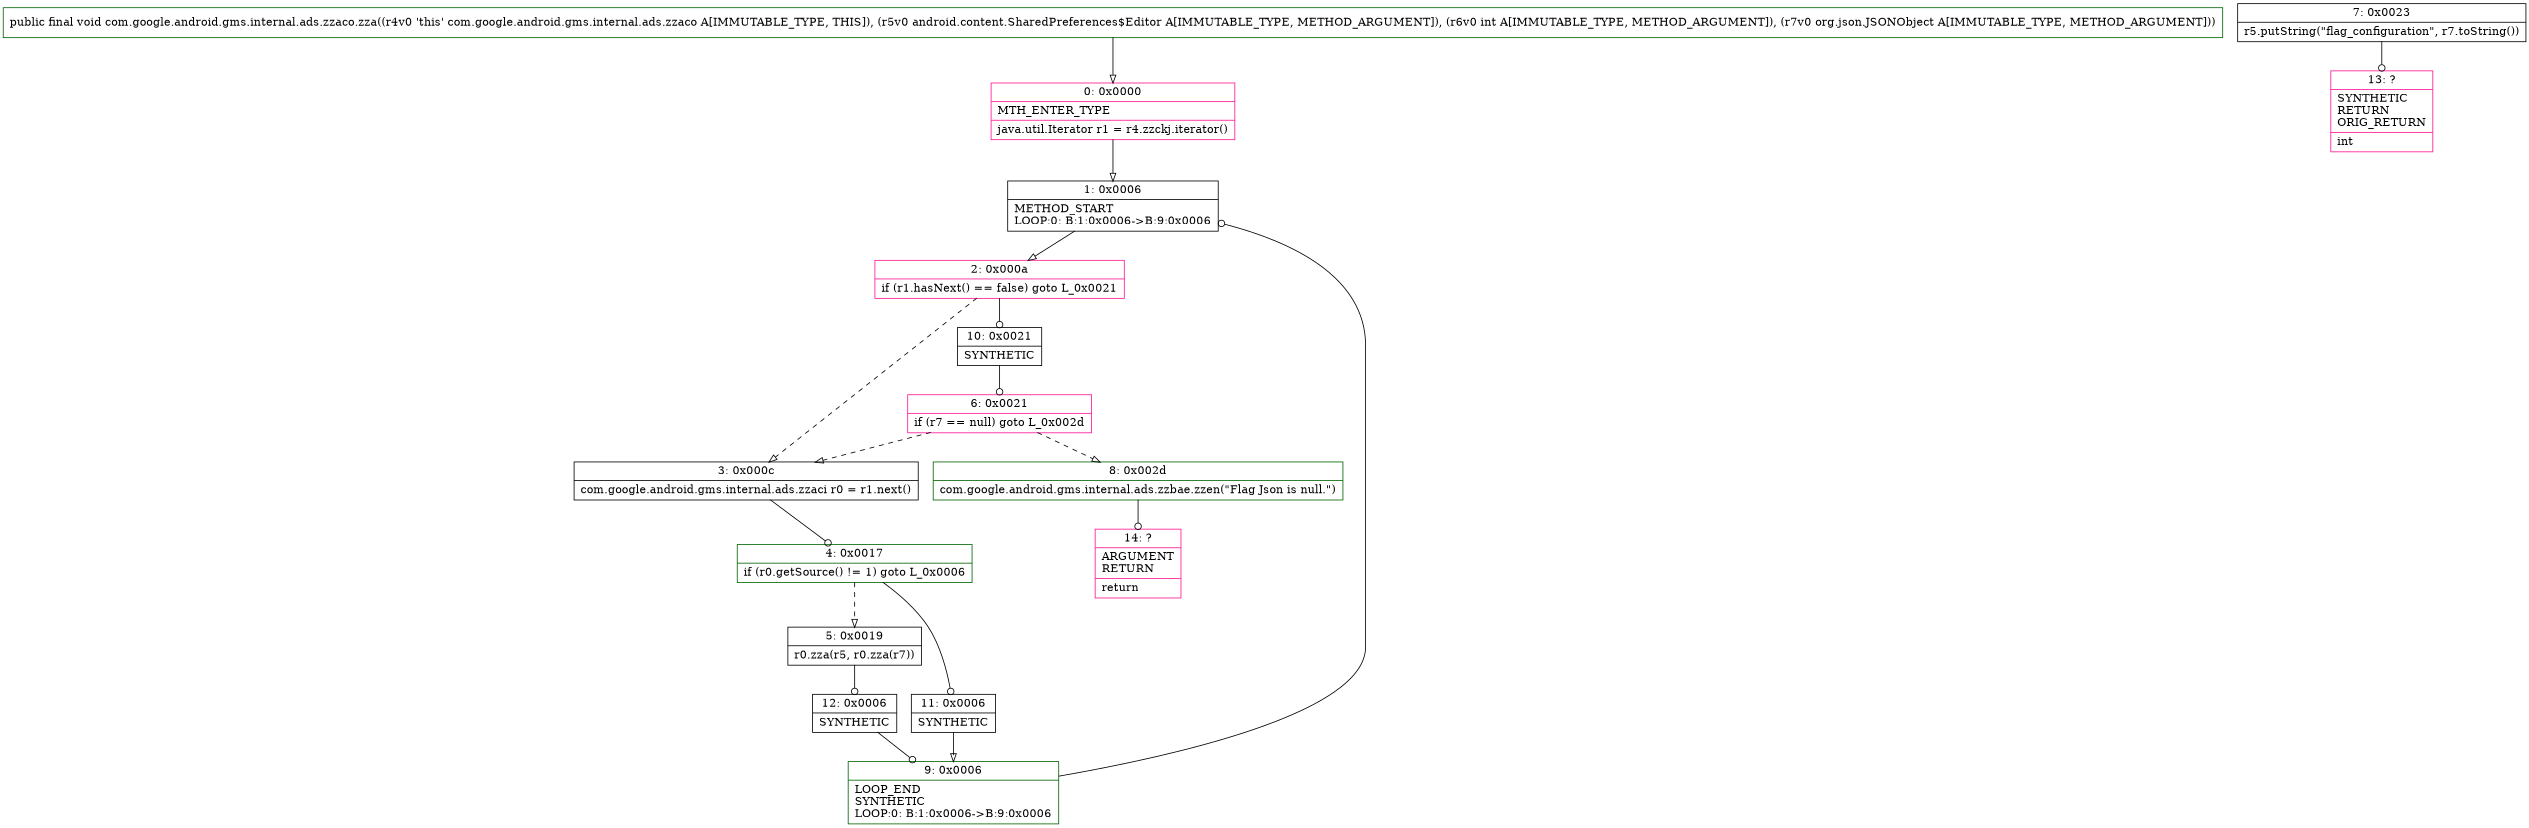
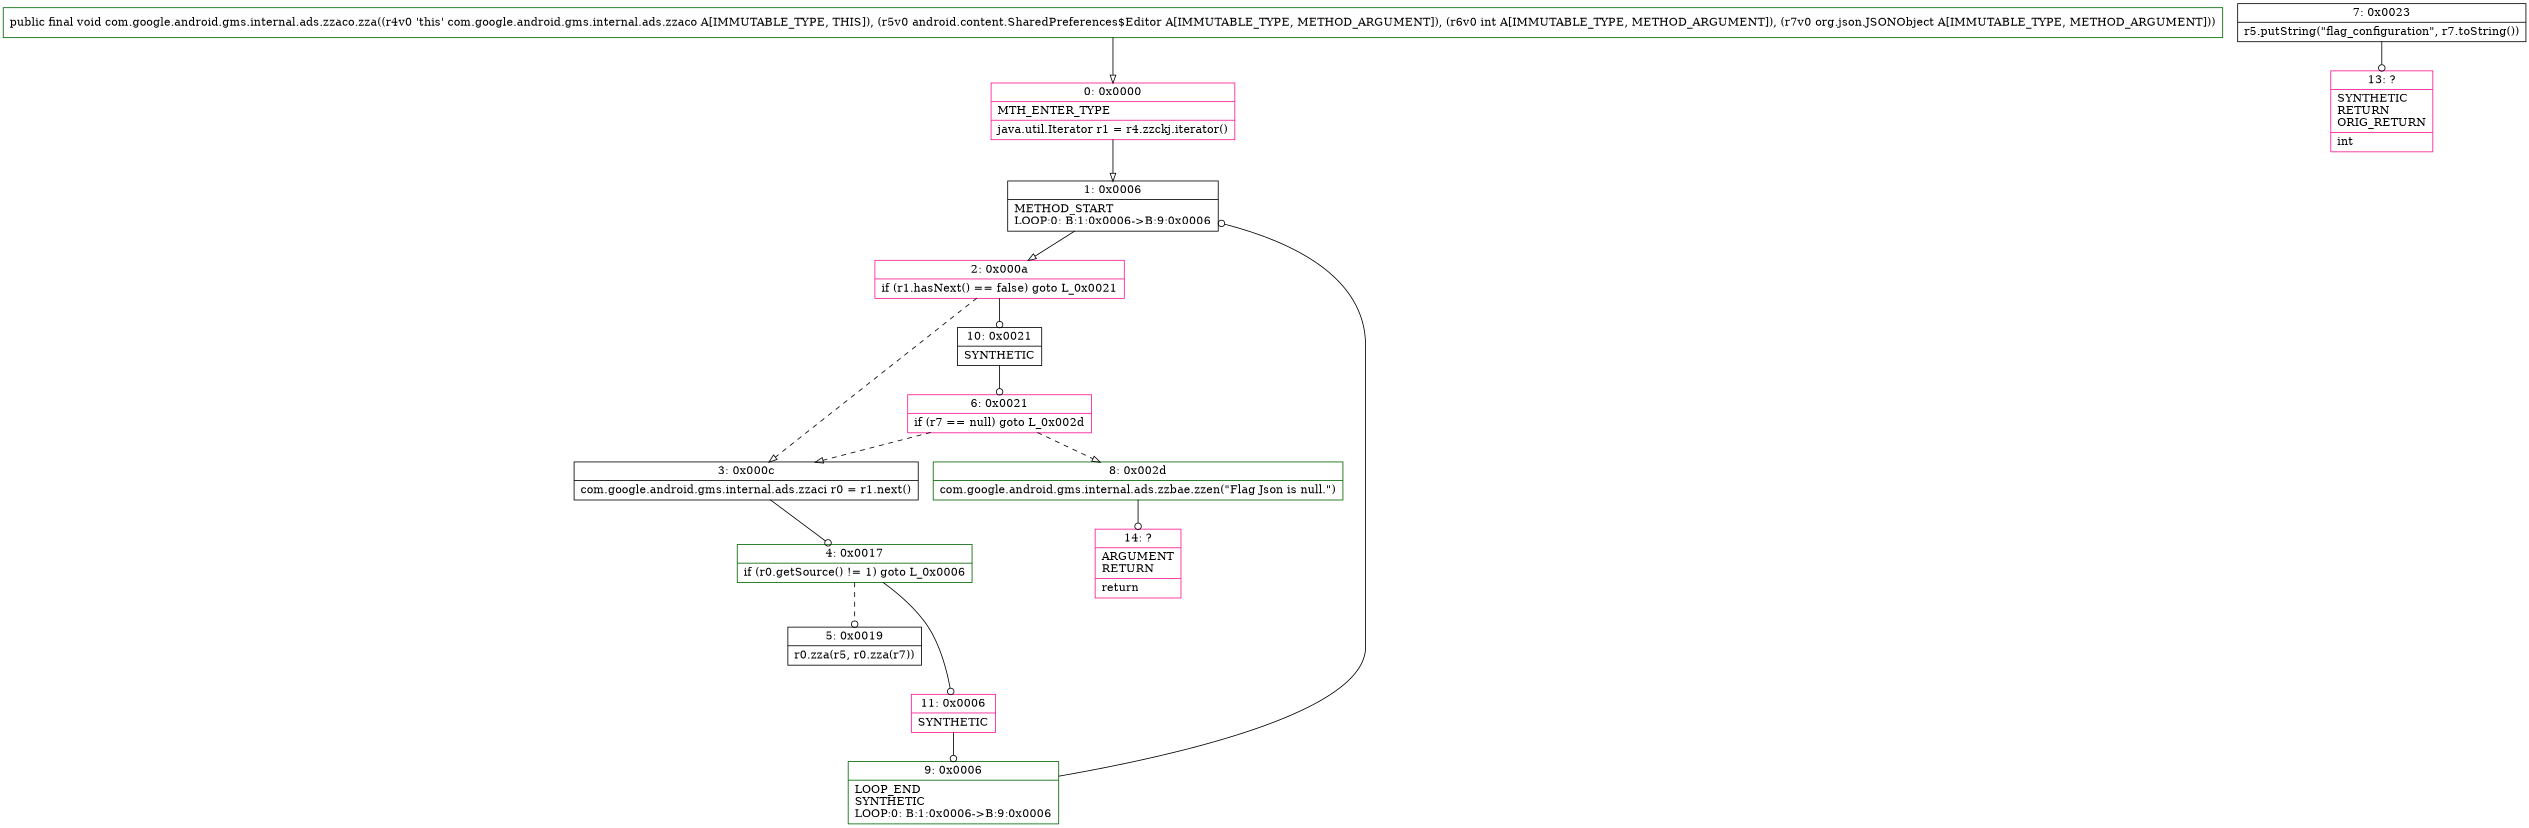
edge "4: 0x0017" -> "5: 0x0019": arrowhead onormal -> odot
node "12: 0x0006": removed
node "11: 0x0006": color black -> deeppink
edge "11: 0x0006" -> "9: 0x0006": arrowhead onormal -> odot
